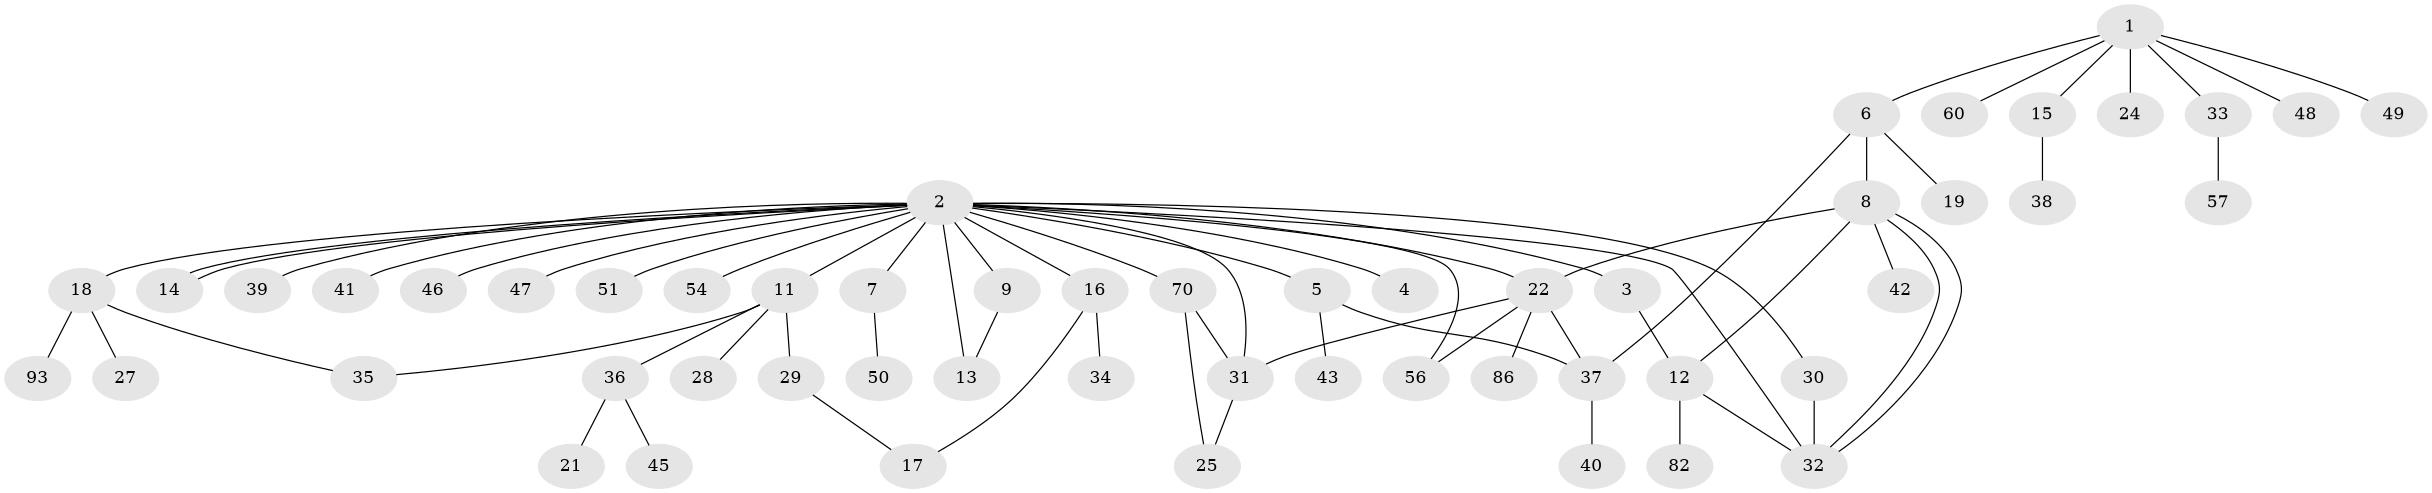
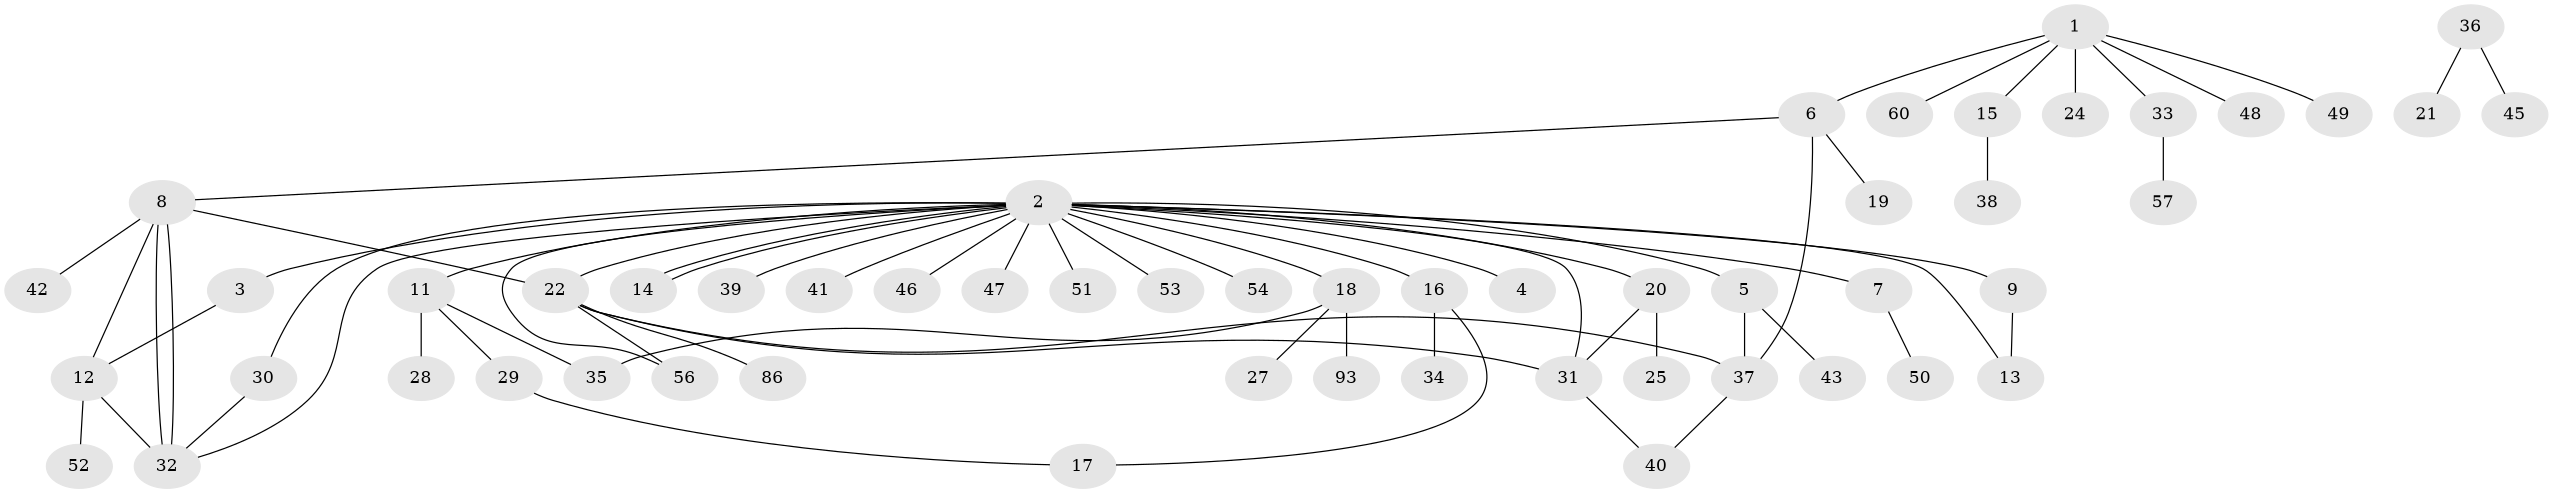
node "53": added
node "70": label "70" -> "20"
edge "11" -- "36": removed
edge "31" -- "25": now "31" -- "40"
node "82": label "82" -> "52"
